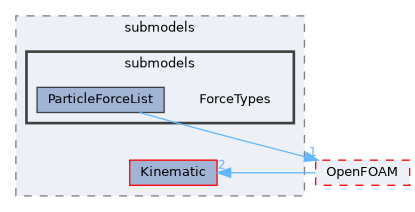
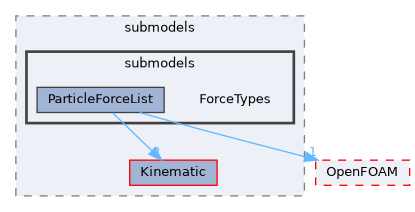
edge "OpenFOAM" -> "Kinematic": now "ParticleForceList" -> "Kinematic"
